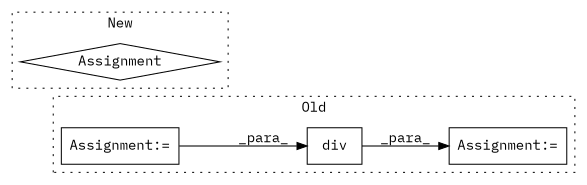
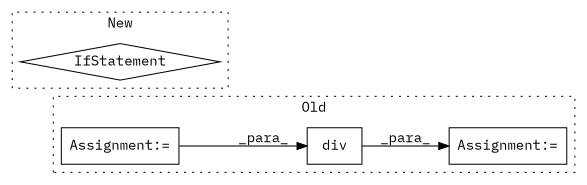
node "Assignment": label "Assignment" -> "IfStatement"
